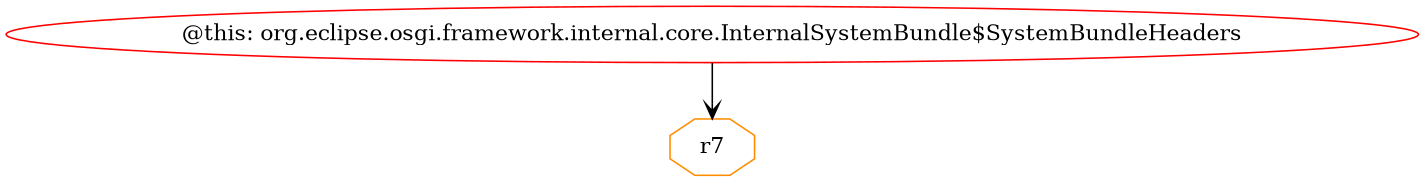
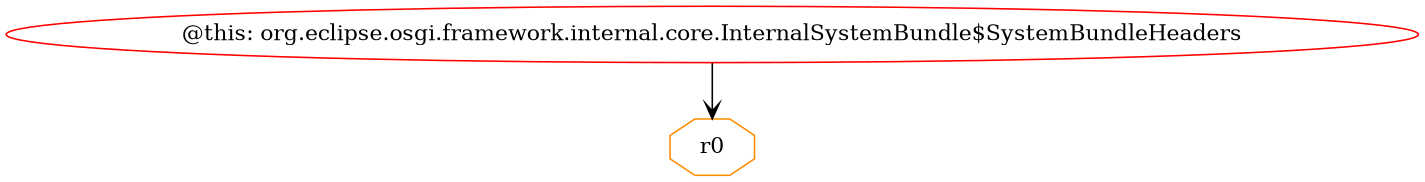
node "r7": label "r7" -> "r0"
